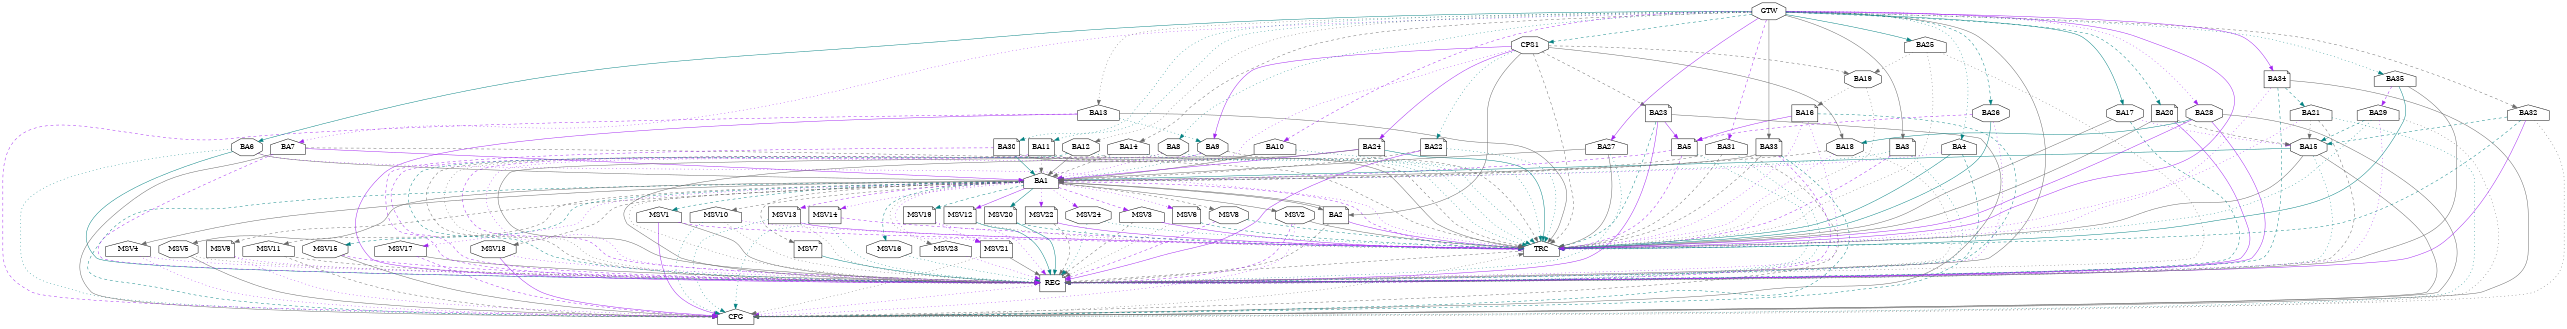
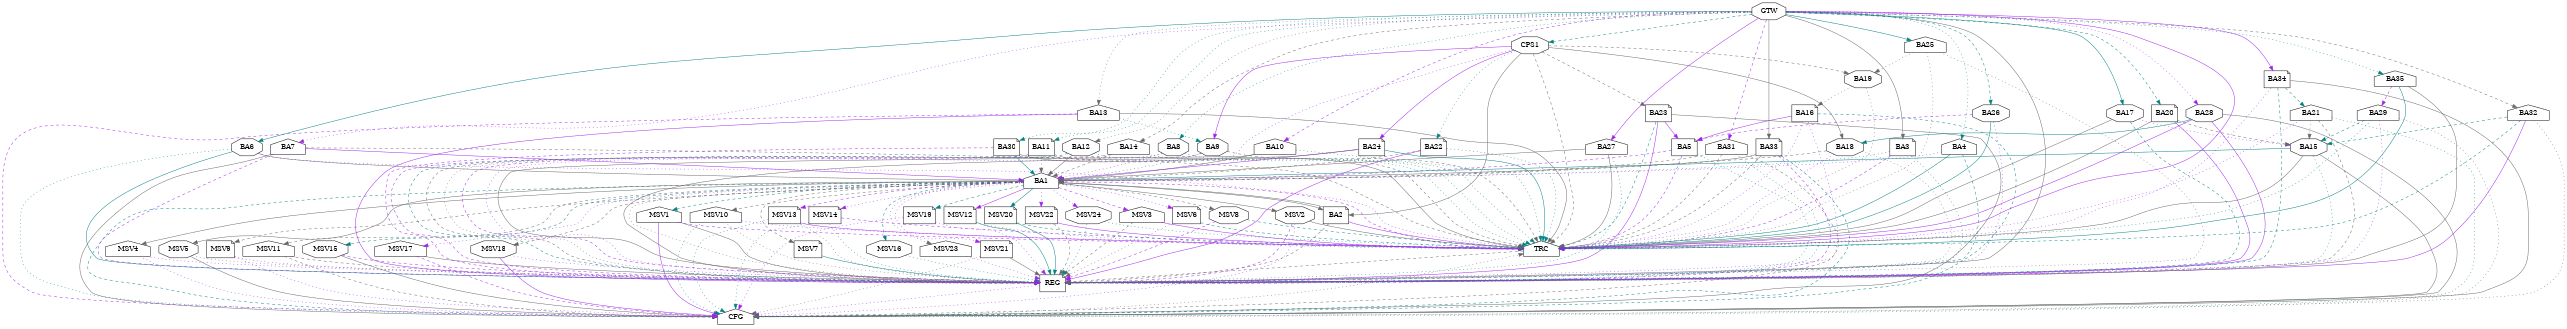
edge "MSV19" -> "MSV21": now "MSV19" -> "CFG"
